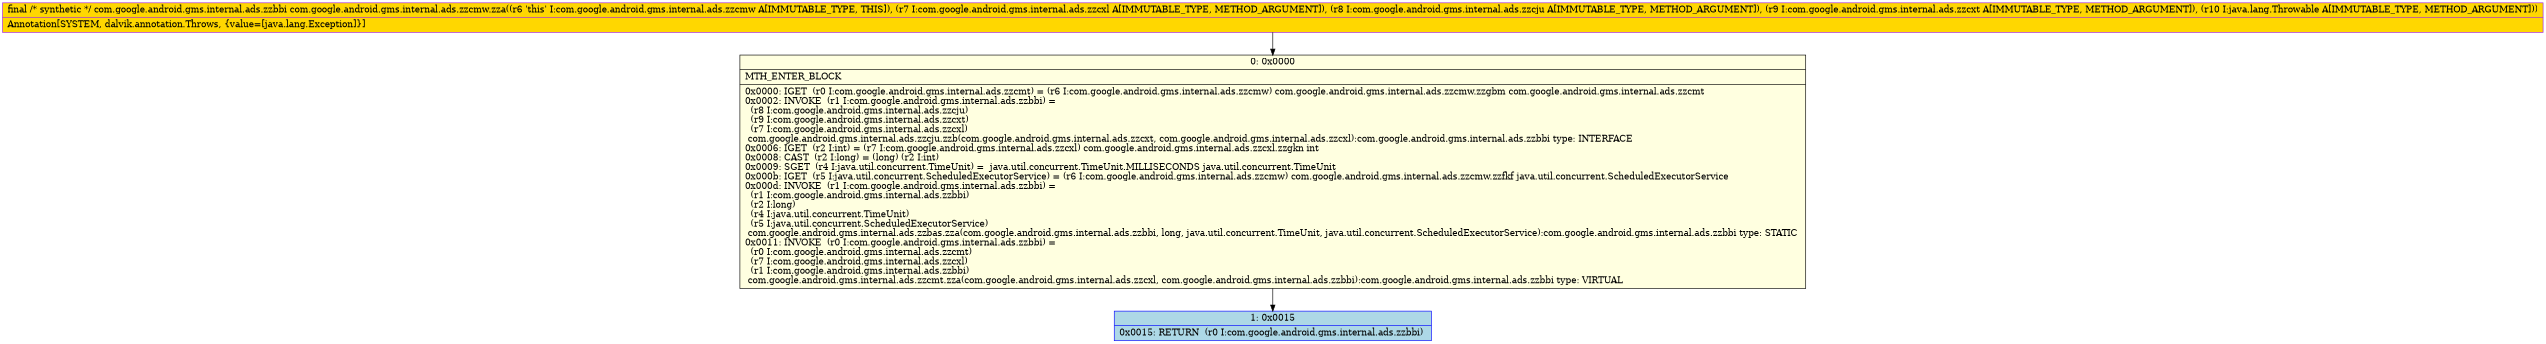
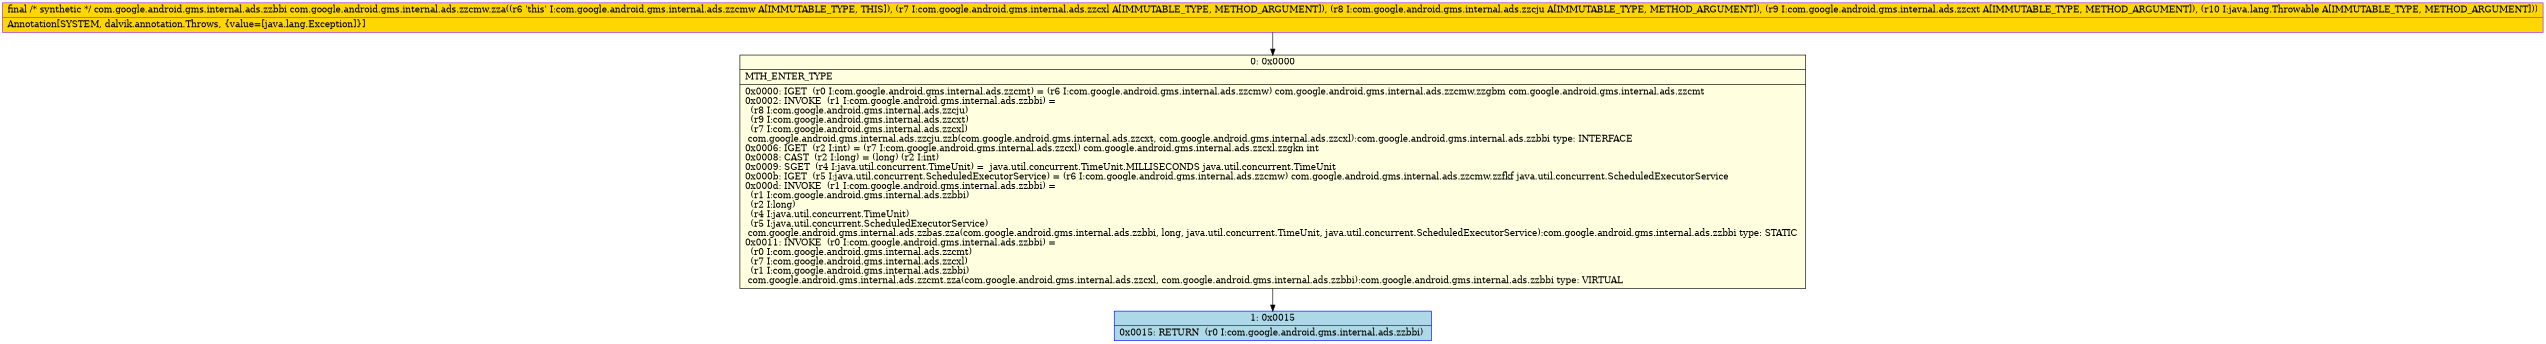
node "0: 0x0000": text "MTH_ENTER_BLOCK" -> "MTH_ENTER_TYPE"
